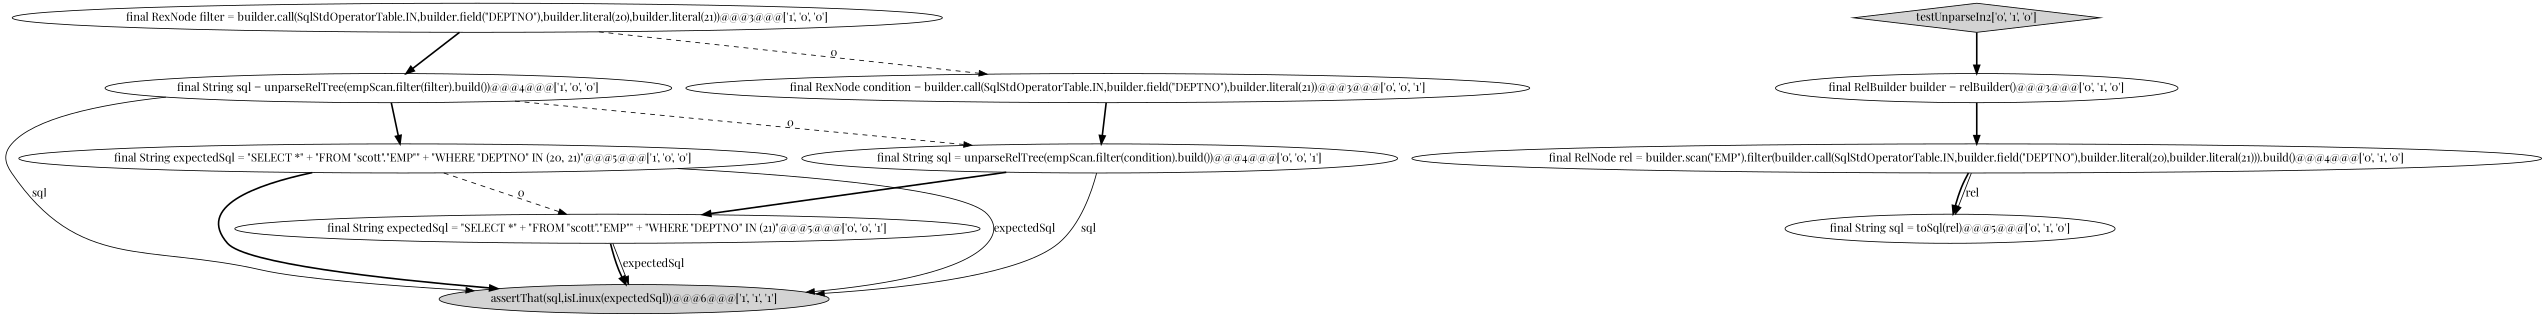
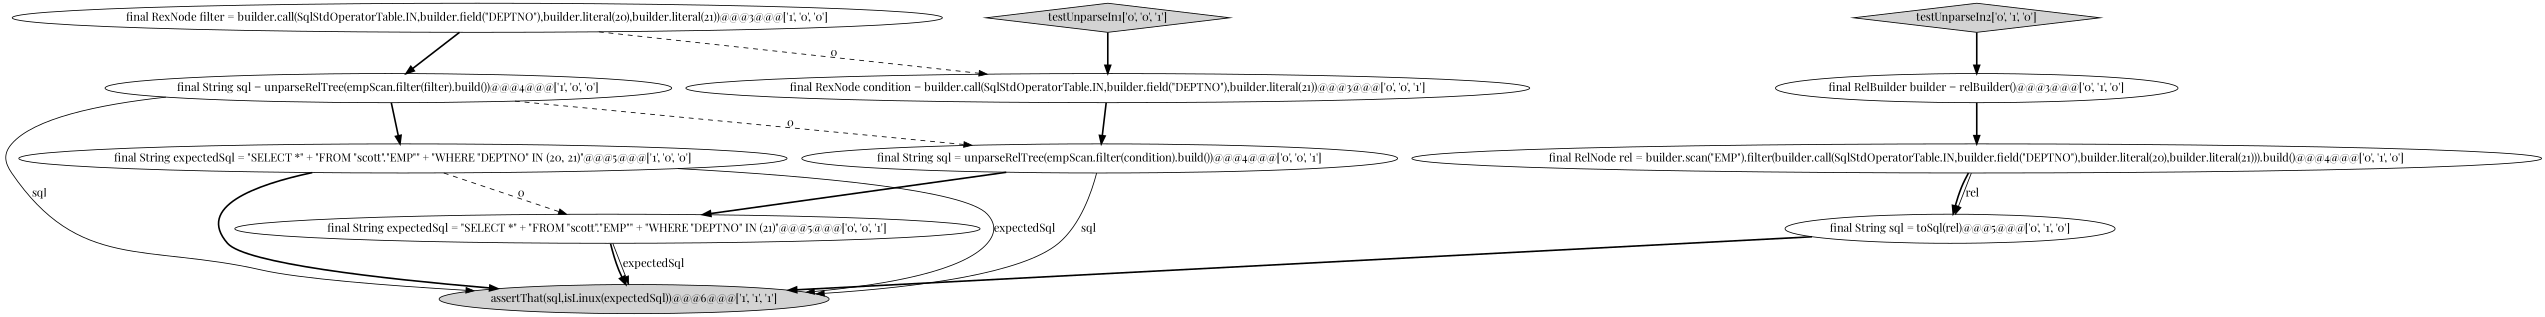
node "testUnparseIn1['0', '0', '1']": added
edge "final String sql = toSql(rel)@@@5@@@['0', '1', '0']" -> "assertThat(sql,isLinux(expectedSql))@@@6@@@['1', '1', '1']": added
